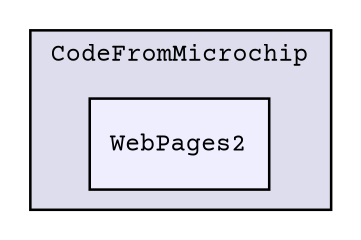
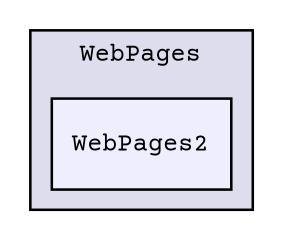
cluster "CodeFromMicrochip": label "CodeFromMicrochip" -> "WebPages"
